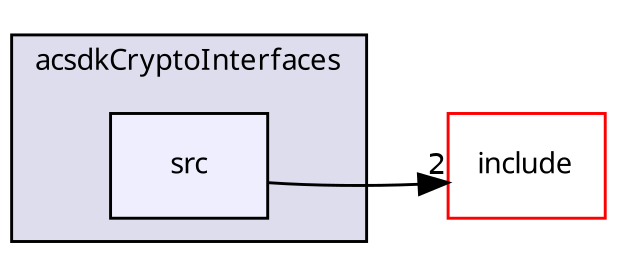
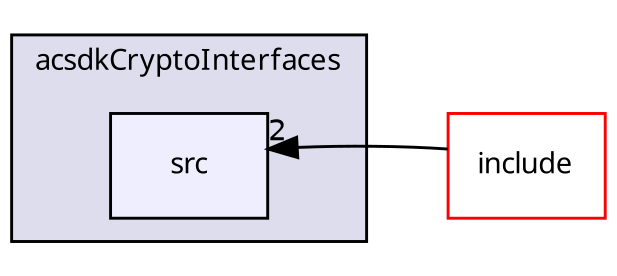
edge "src" -> "include": reversed
